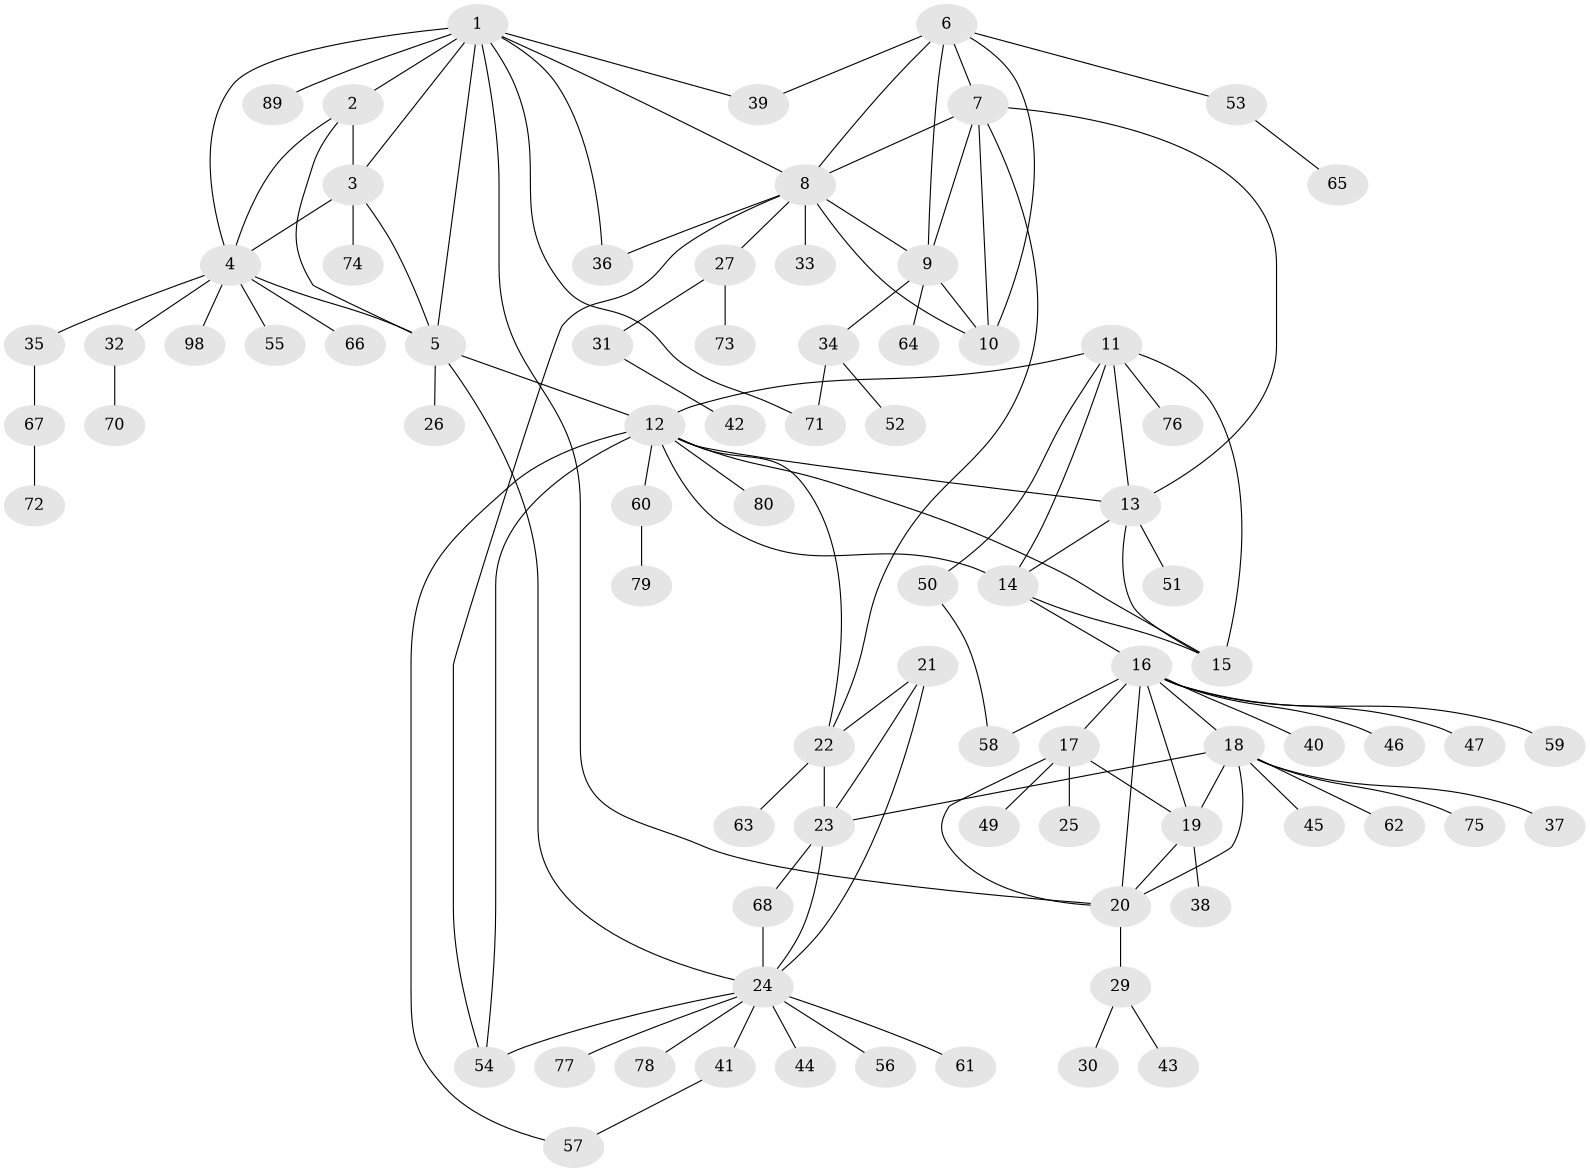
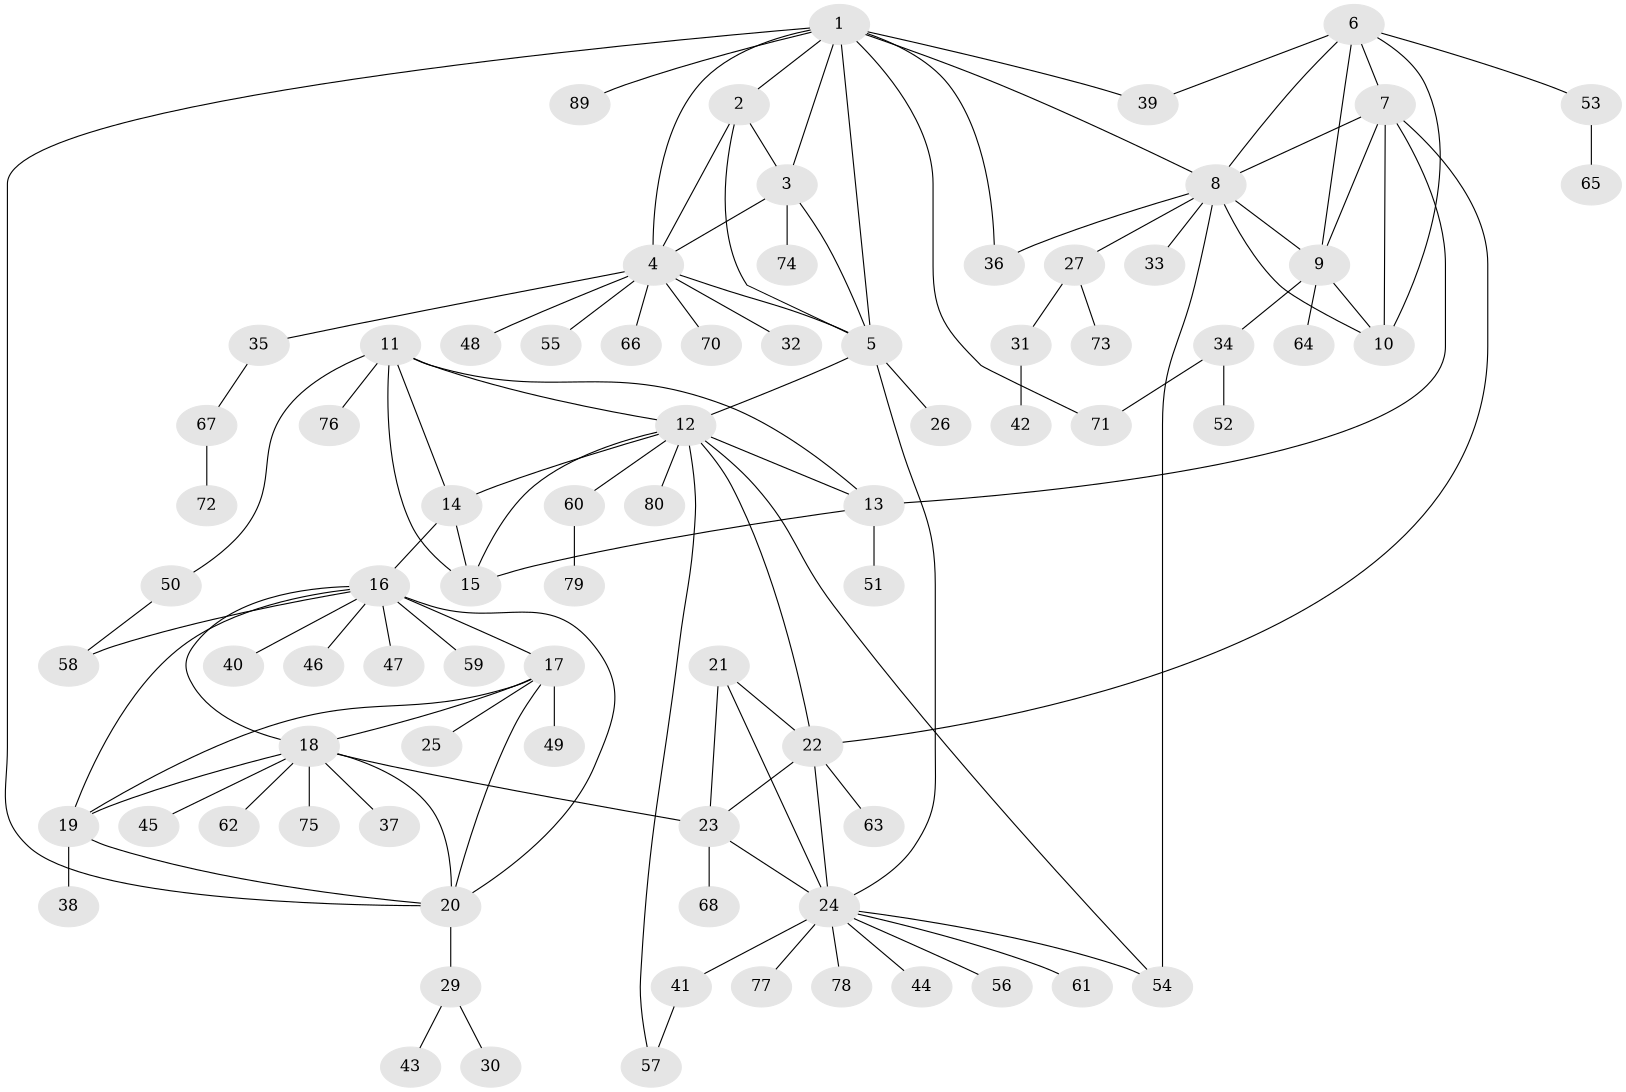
node "98": label "98" -> "48"
edge "32" -- "70": now "4" -- "70"
edge "13" -- "14": removed
edge "17" -- "18": added
edge "68" -- "24": now "22" -- "24"
